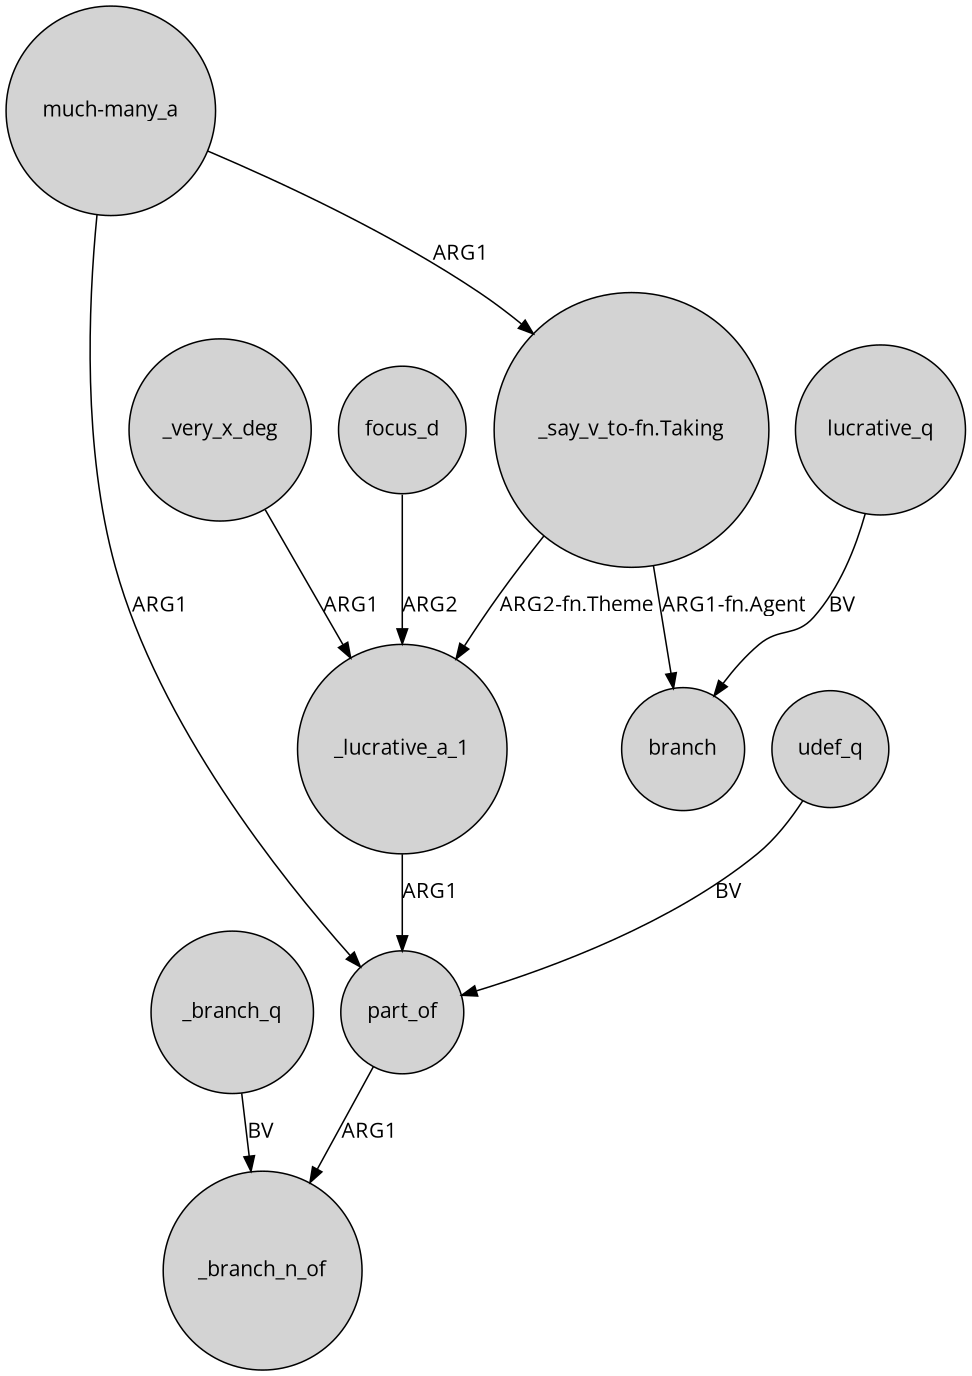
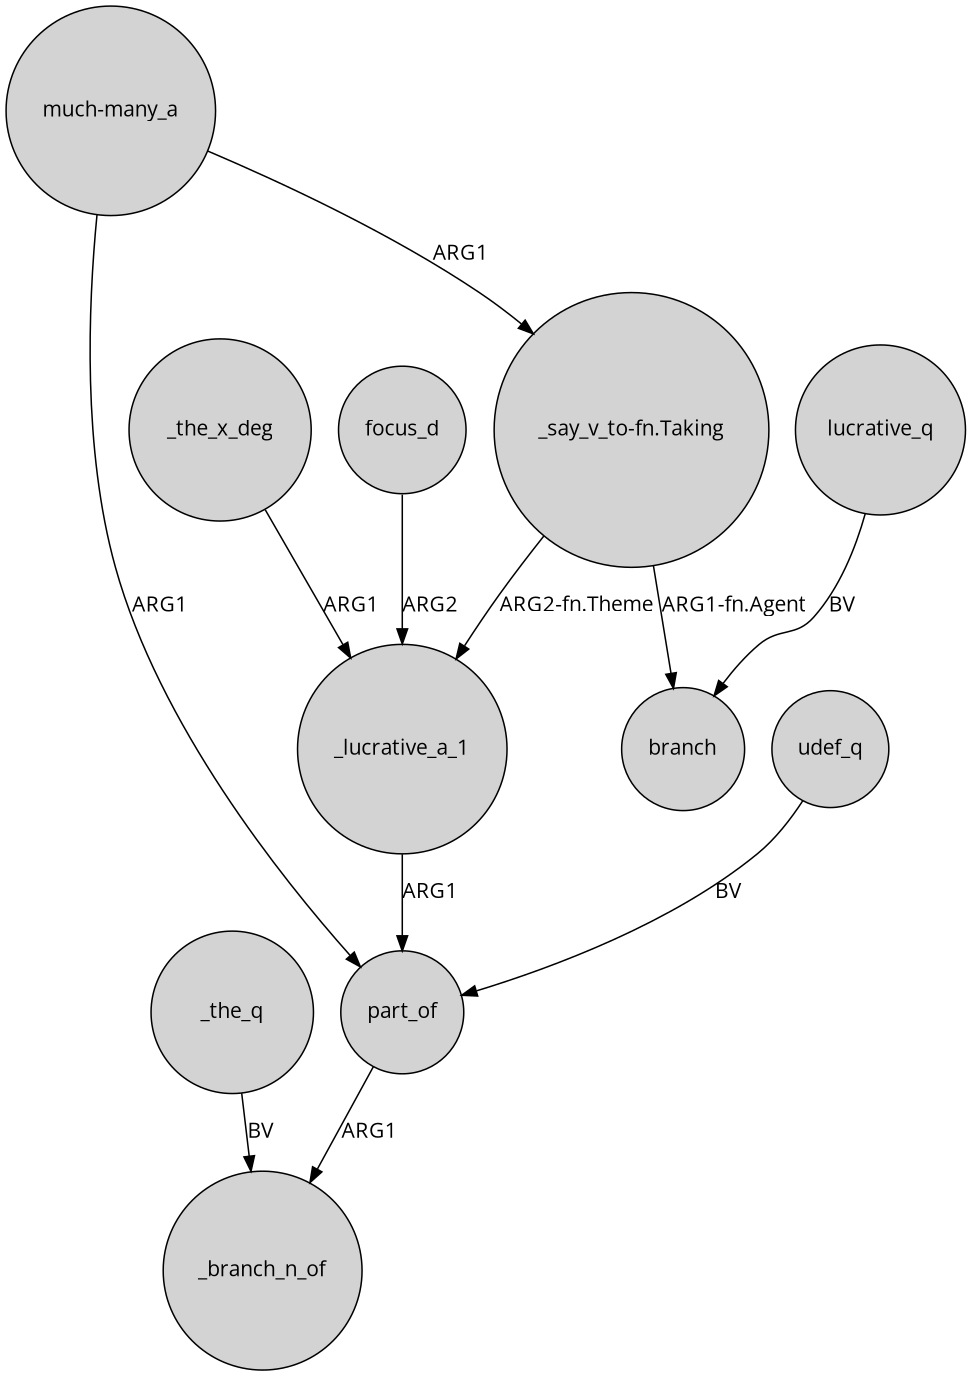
node "_very_x_deg": label "_very_x_deg" -> "_the_x_deg"
node "_branch_q": label "_branch_q" -> "_the_q"
